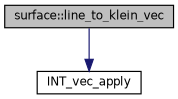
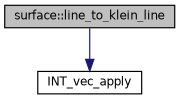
node "surface::line_to_klein_vec": label "surface::line_to_klein_vec" -> "surface::line_to_klein_line"
